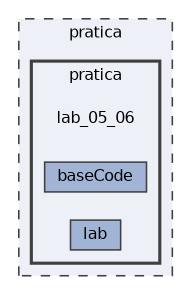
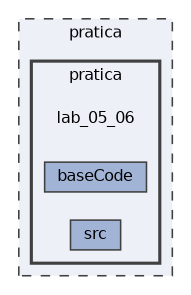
node "lab": label "lab" -> "src"
